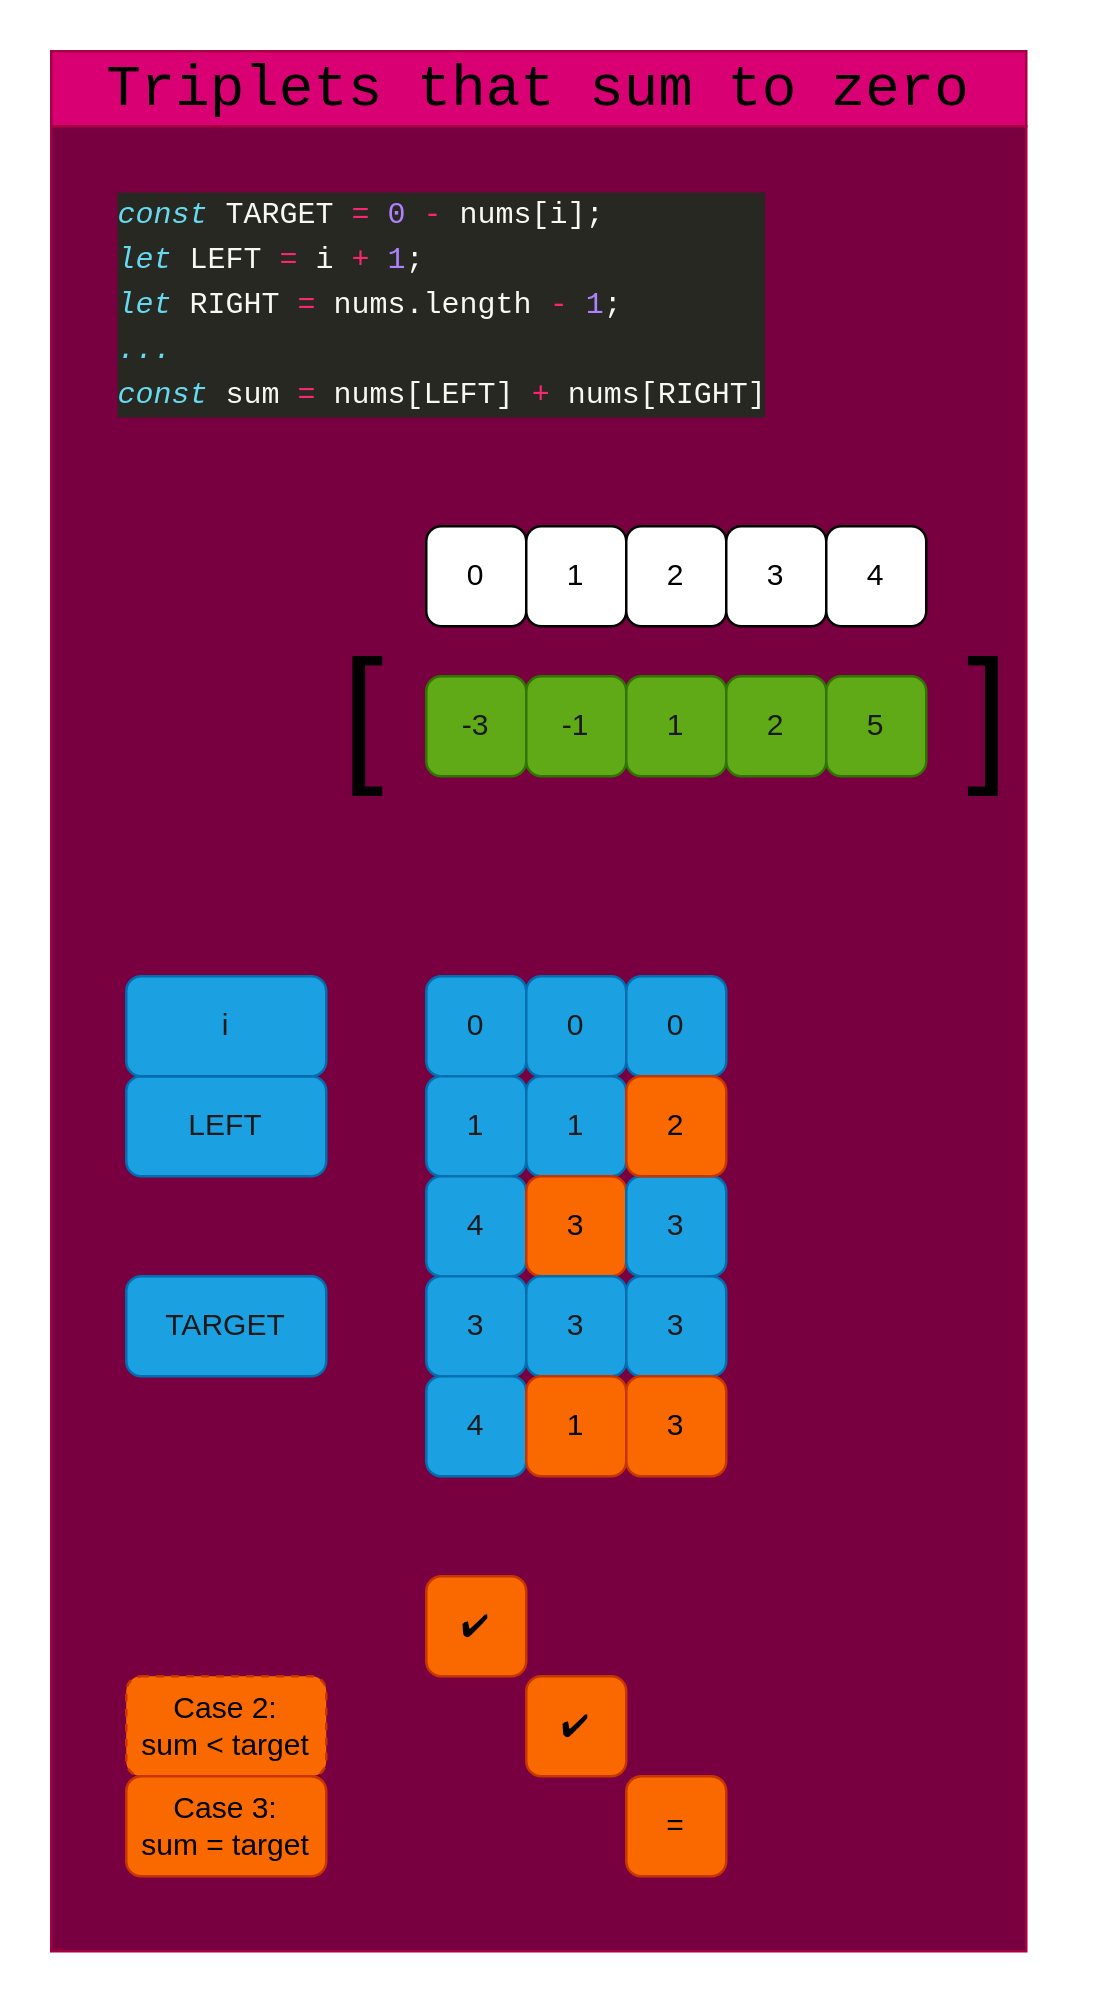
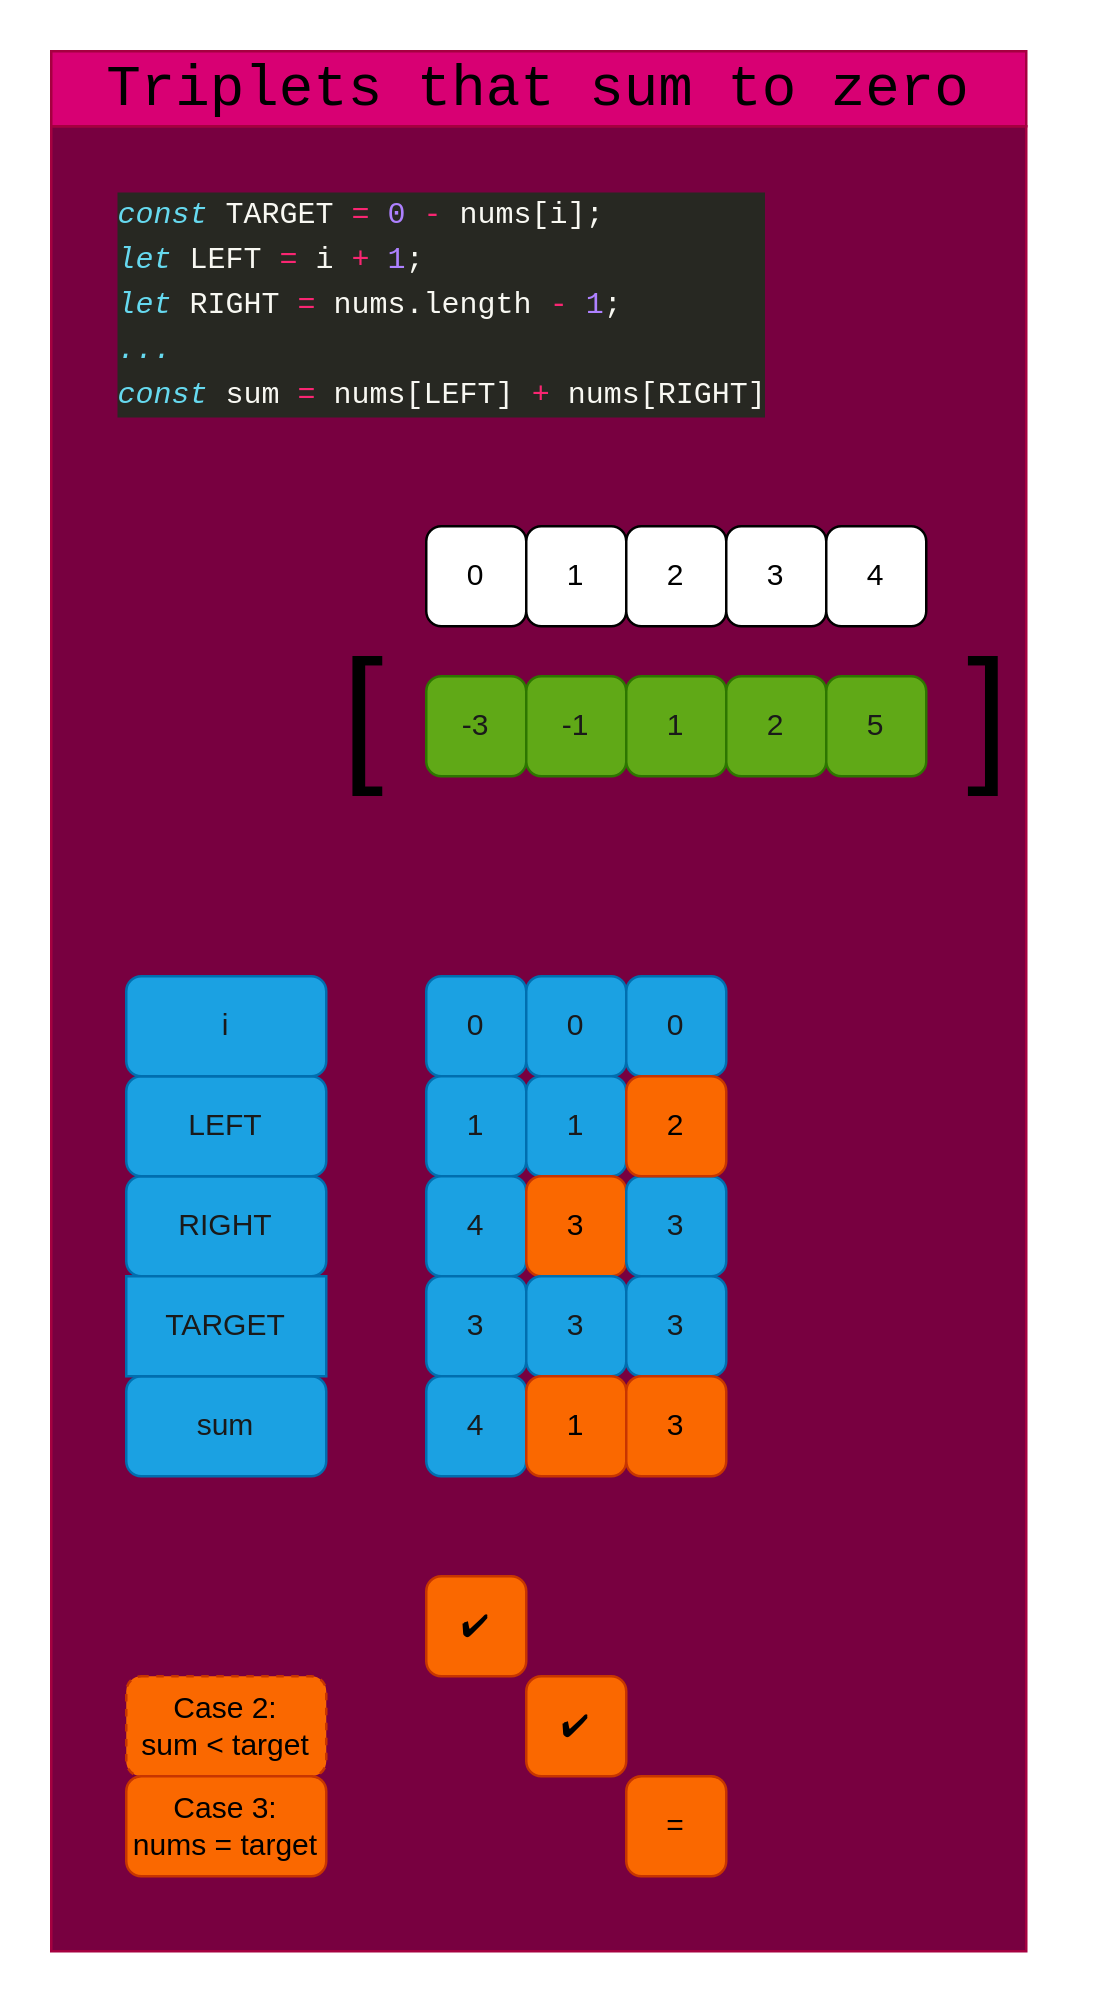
node "RIGHT": added
node "TARGET": shape rounded rectangle -> rectangle
node "sum": added
node "Case 3: sum = target": label "Case 3: sum = target" -> "Case 3: nums = target"
